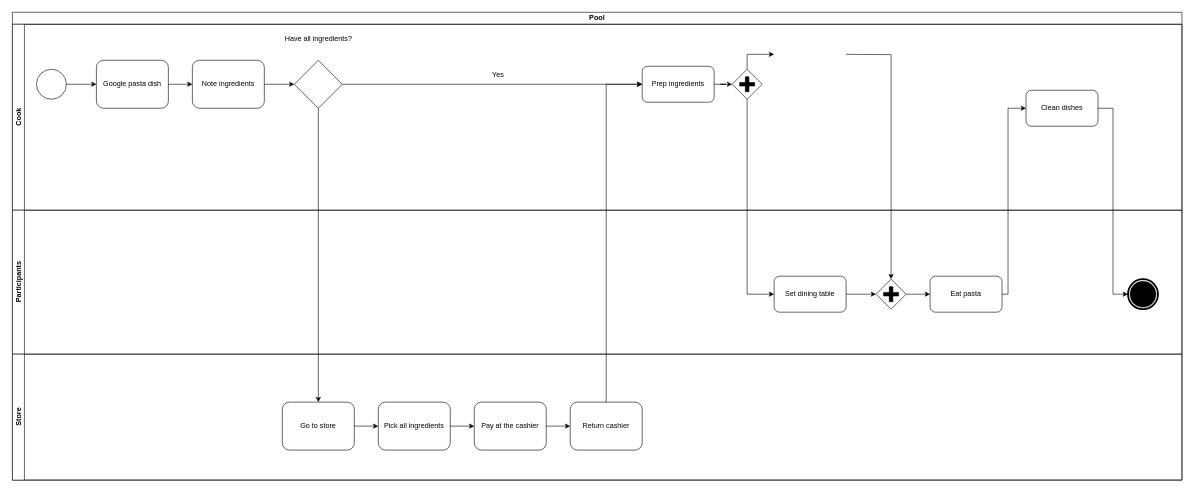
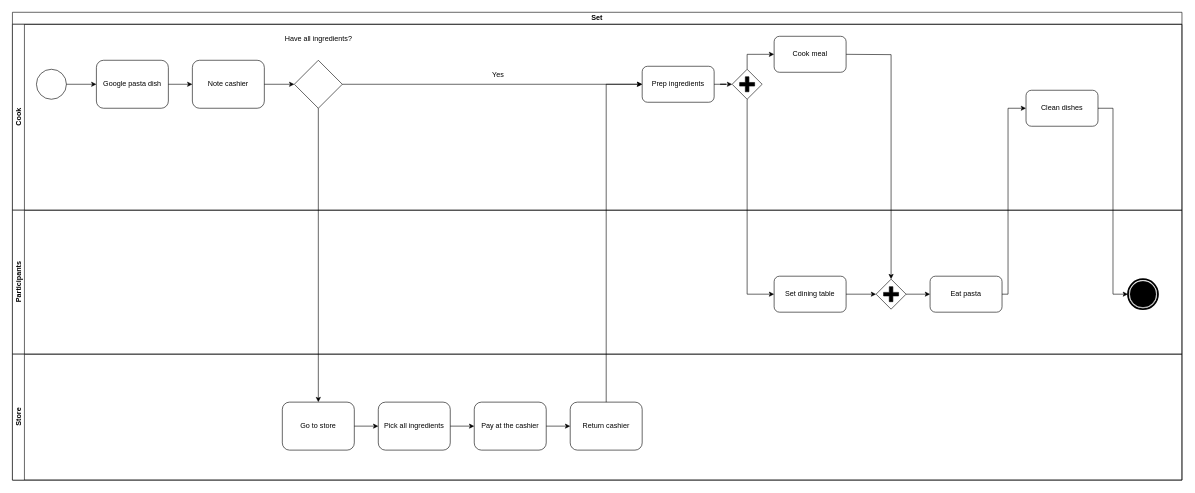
node "Pool": label "Pool" -> "Set"
node "Cook meal": added
node "Note ingredients": label "Note ingredients" -> "Note cashier"
